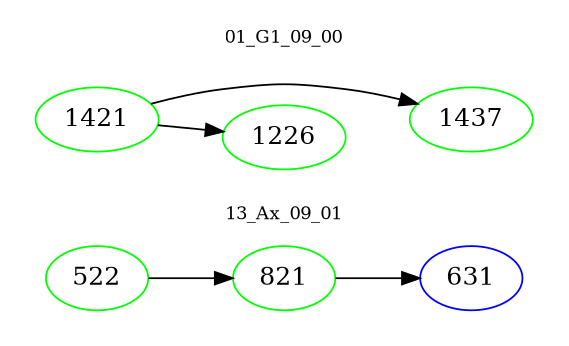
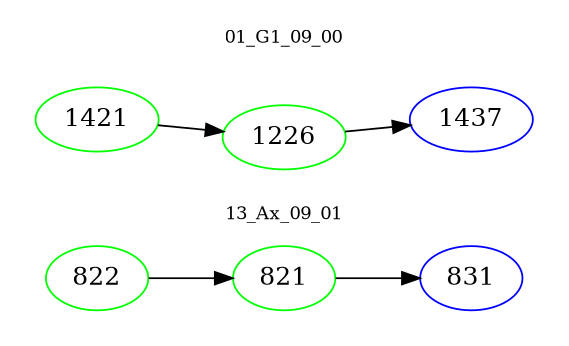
edge "1421" -> "1437": now "1226" -> "1437"
node "1437": color green -> blue
node "522": label "522" -> "822"
node "631": label "631" -> "831"
